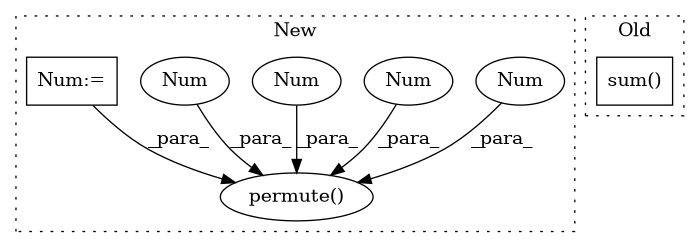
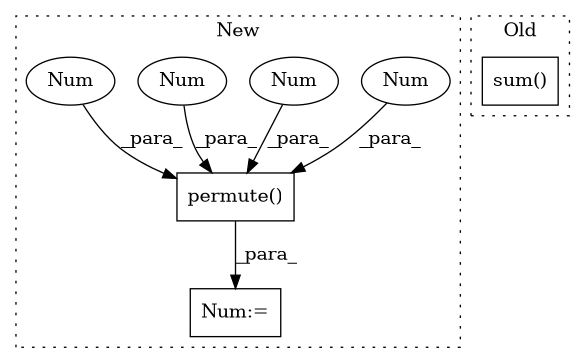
edge "Num:=" -> "permute()": reversed
node "permute()": shape ellipse -> box
